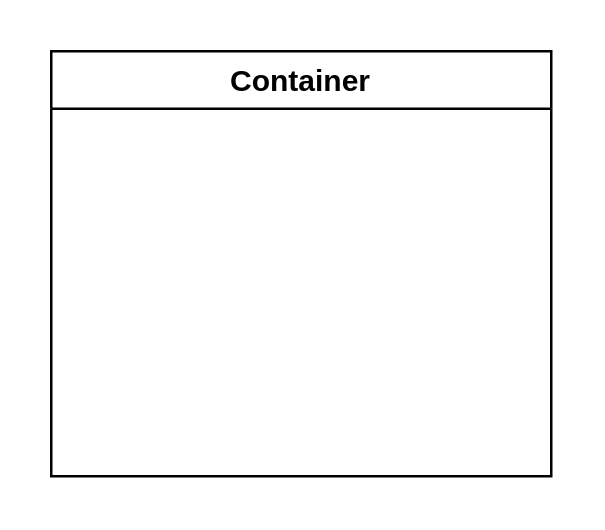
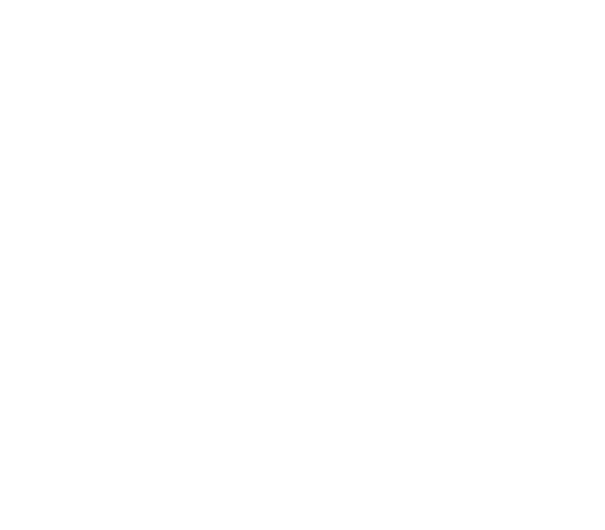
node "Container": removed
